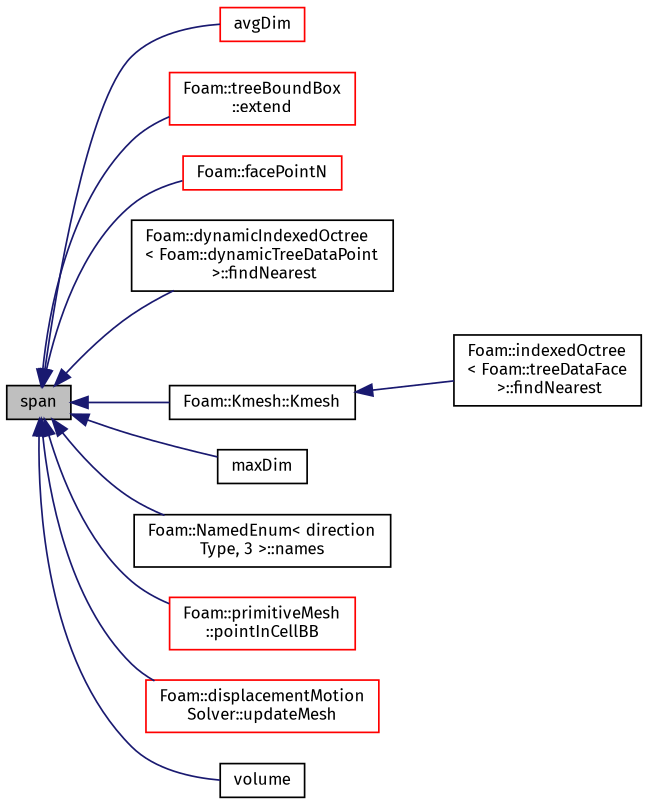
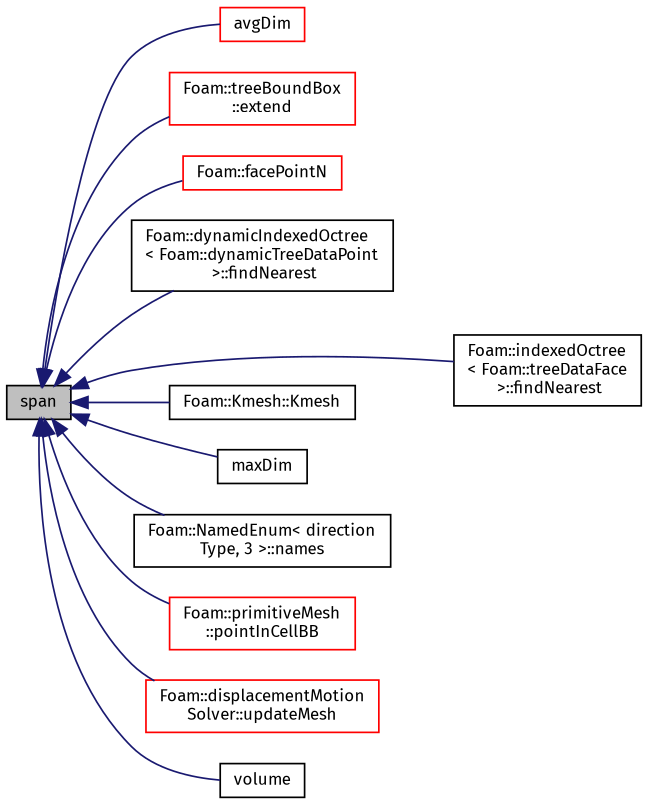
edge "Foam::indexedOctree < Foam::treeDataFace >::findNearest" -> "Foam::Kmesh::Kmesh": now "Foam::indexedOctree < Foam::treeDataFace >::findNearest" -> "span"
